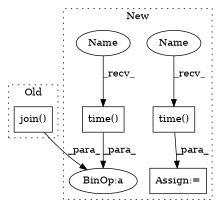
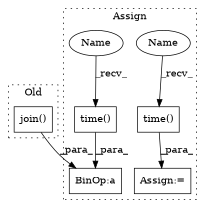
cluster "New": label "New" -> "Assign"
node "BinOp:a": shape ellipse -> box
